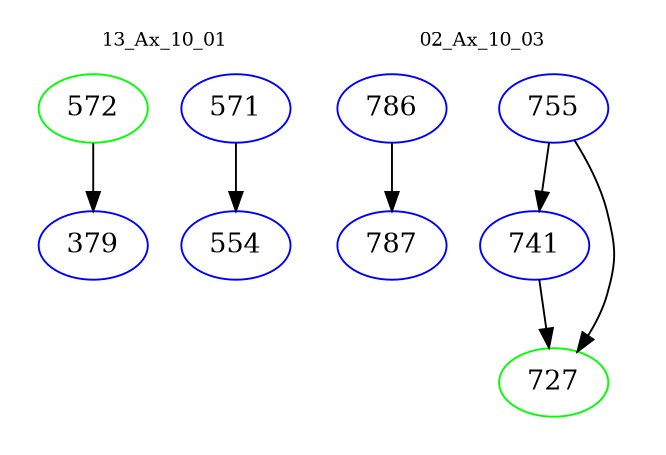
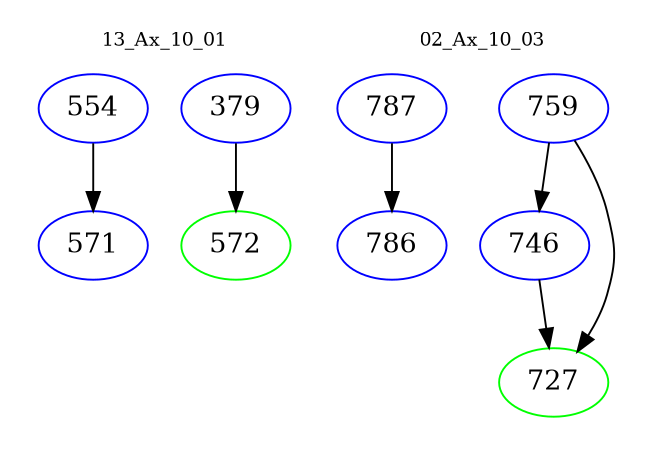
node "755": label "755" -> "759"
edge "572" -> "379": reversed
edge "571" -> "554": reversed
edge "786" -> "787": reversed
node "741": label "741" -> "746"
